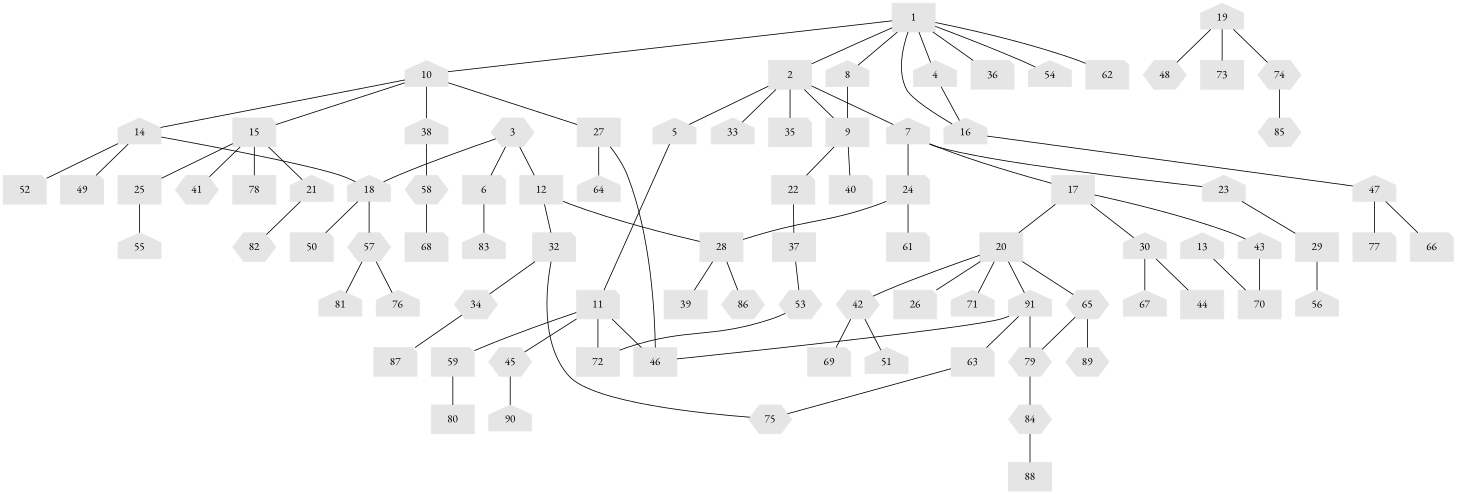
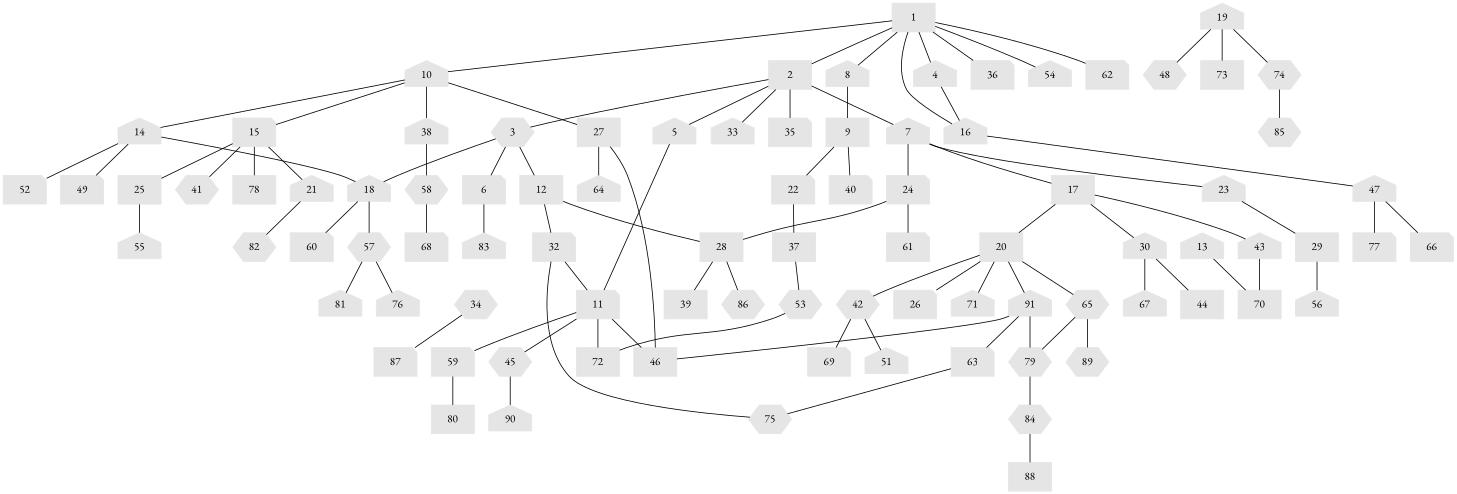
edge "2" -- "9": now "2" -- "3"
node "50": label "50" -> "60"
edge "32" -- "34": now "32" -- "11"
